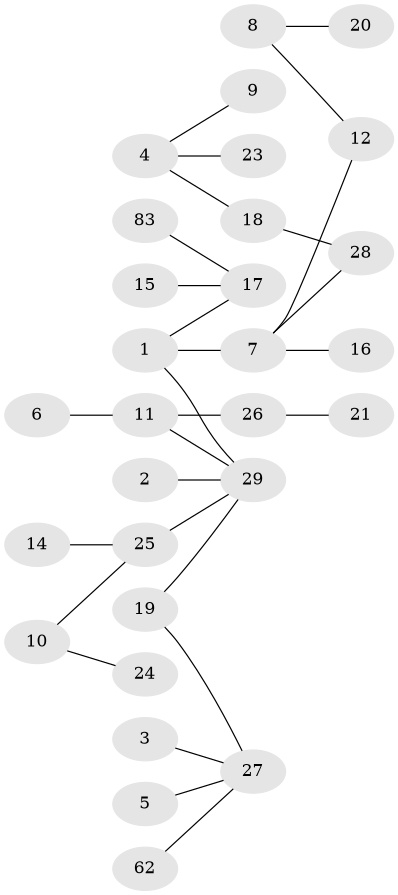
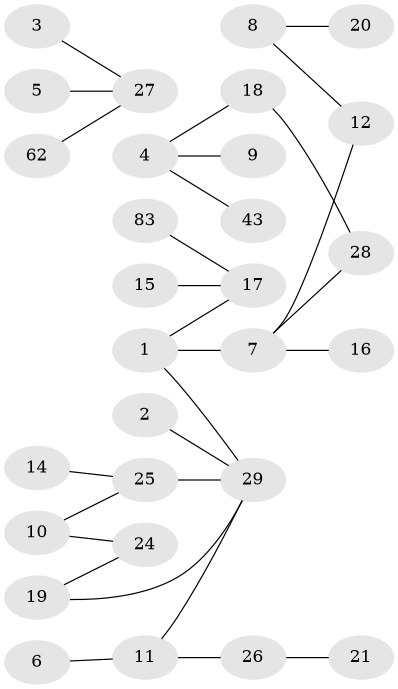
node "23": label "23" -> "43"
edge "19" -- "27": now "19" -- "24"
